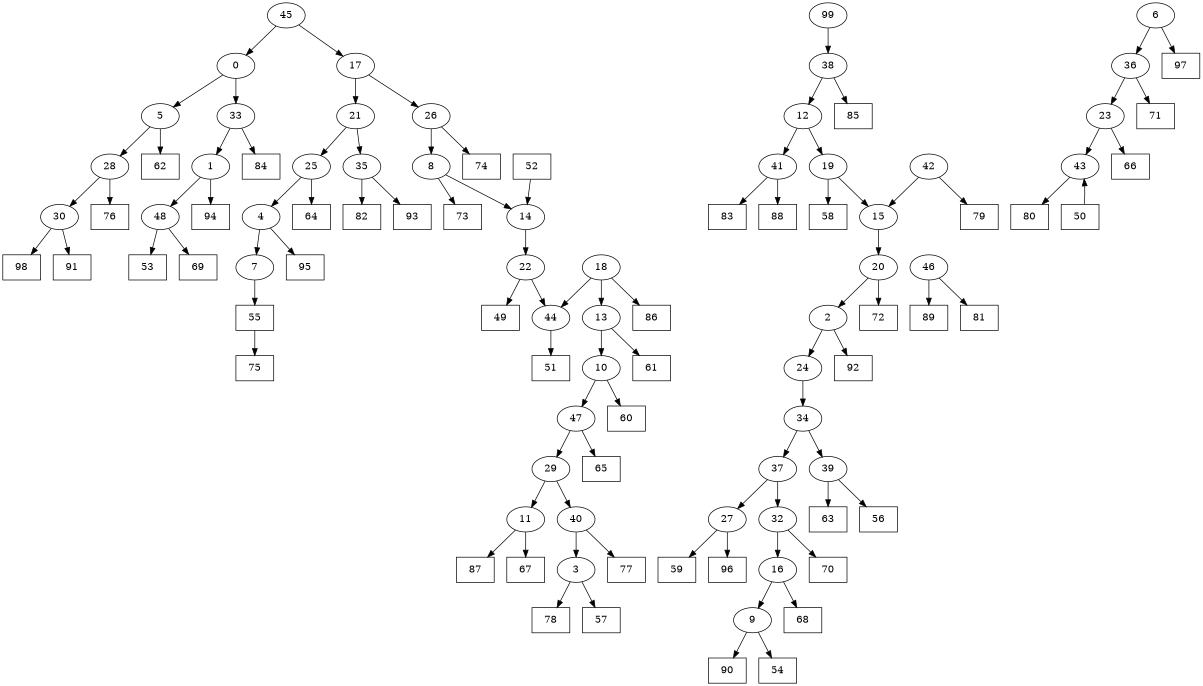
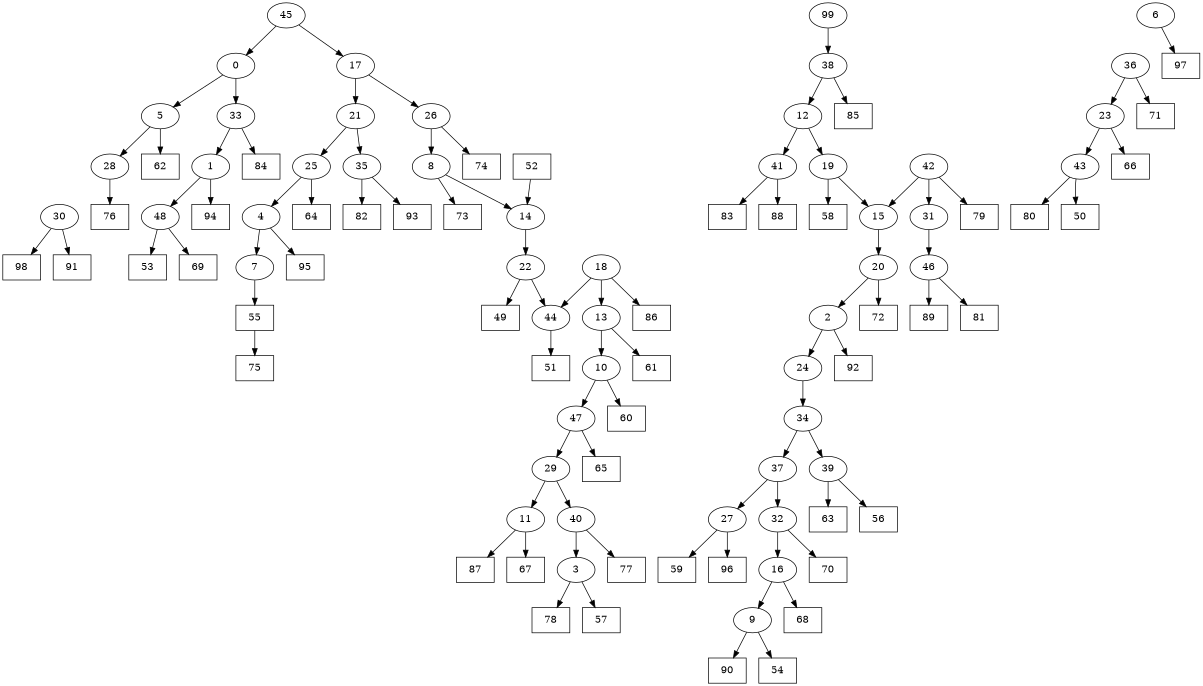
edge "6" -> "36": removed
edge "28" -> "30": removed
edge "50" -> "43": reversed
node "31": added
